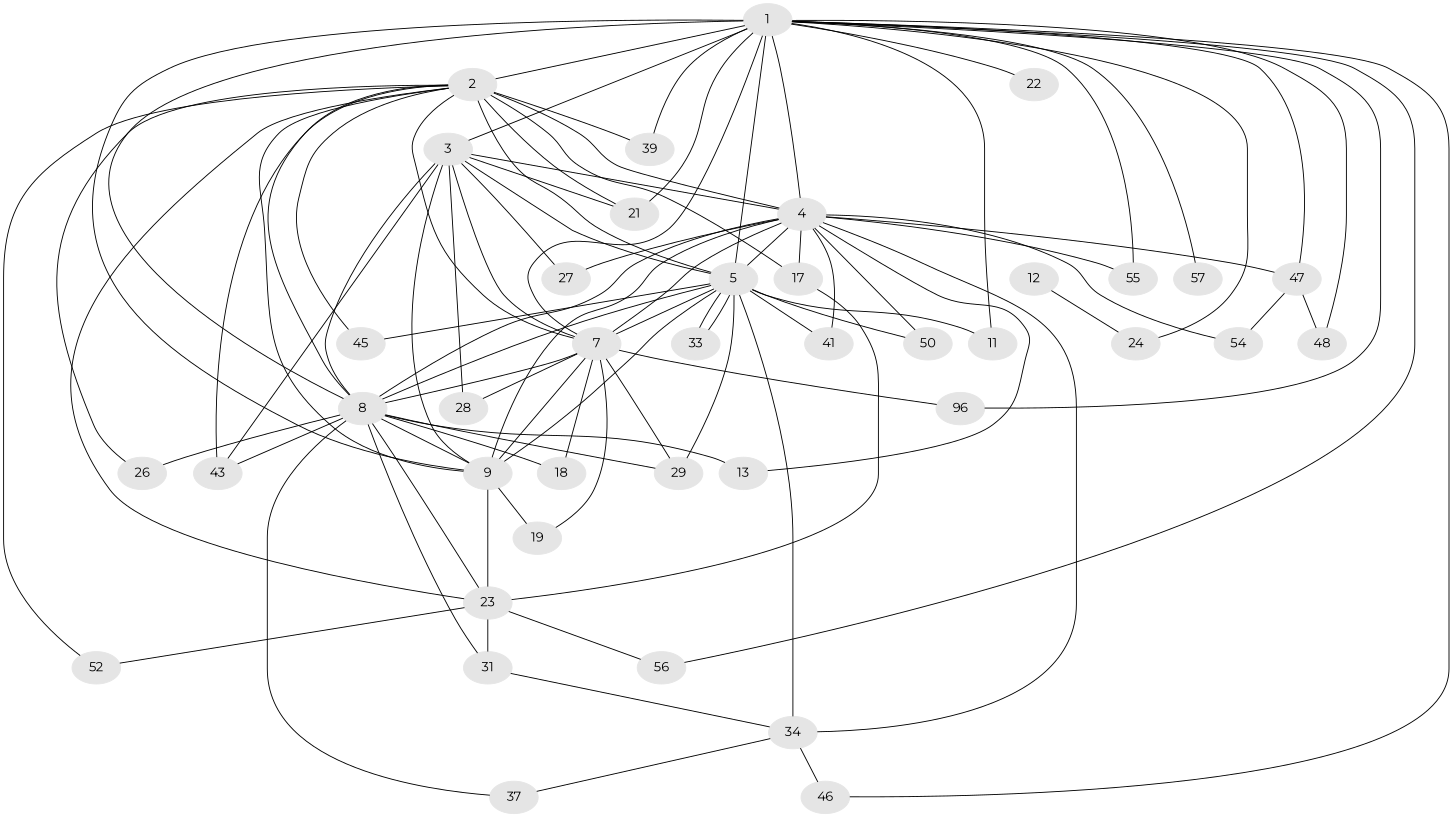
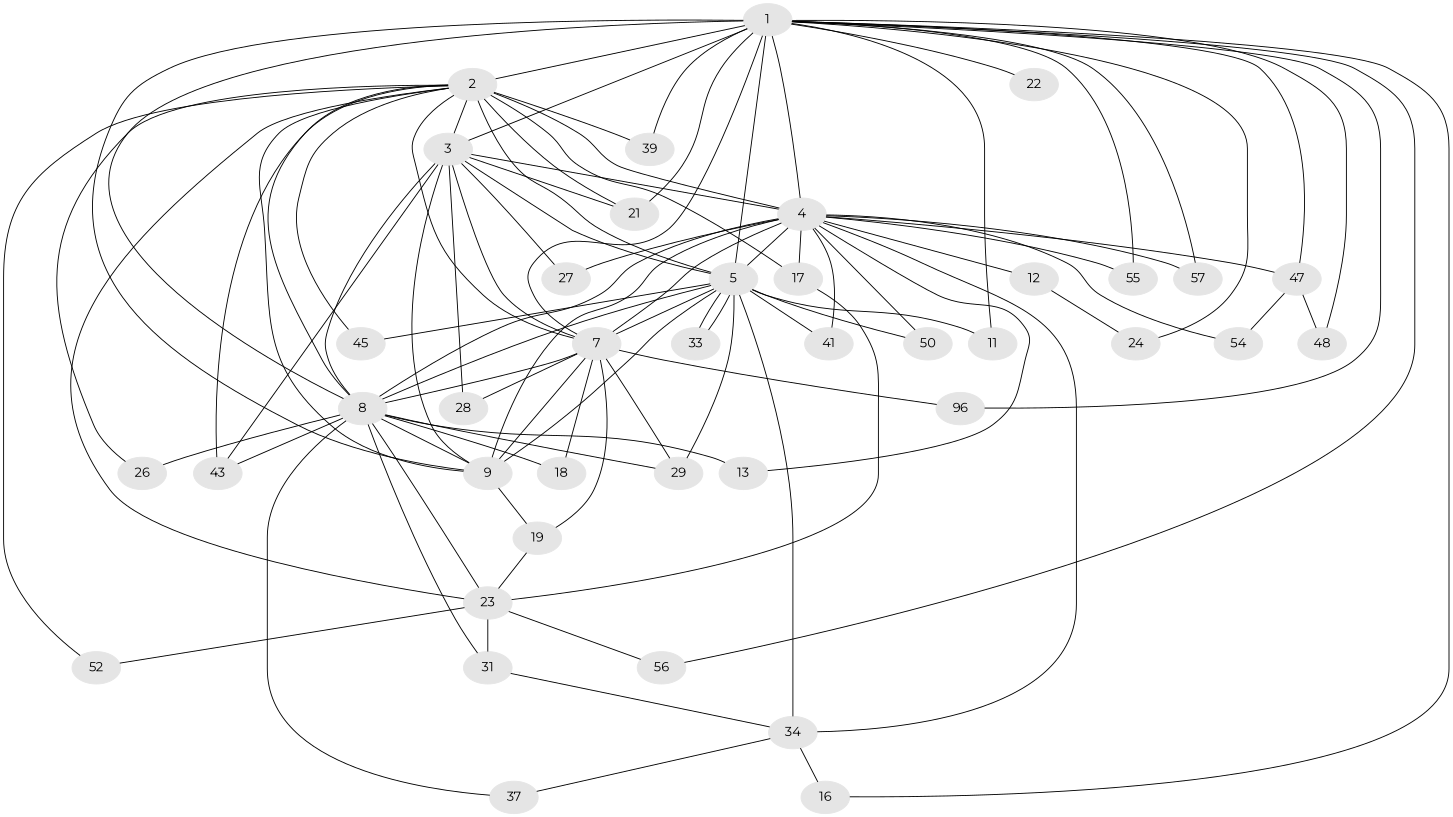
edge "2" -- "3": added
edge "4" -- "57": added
edge "4" -- "12": added
edge "9" -- "23": now "19" -- "23"
node "46": label "46" -> "16"
